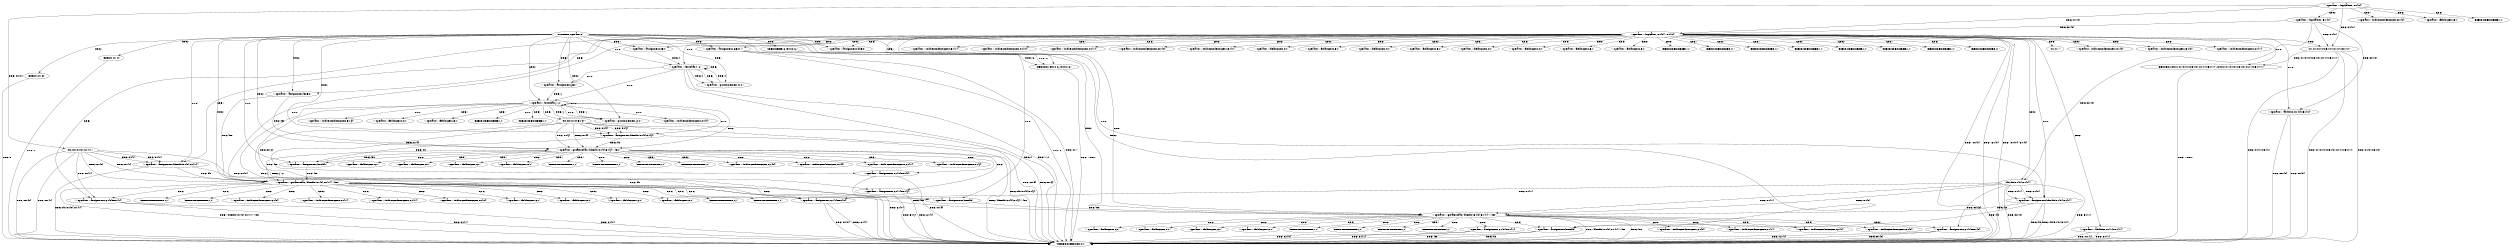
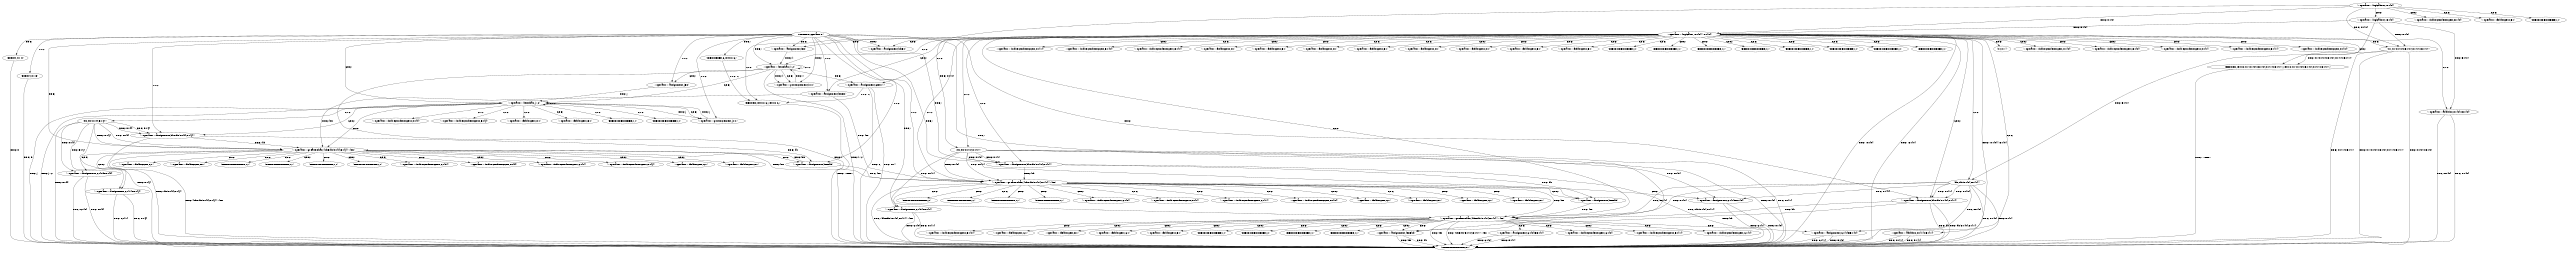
edge "(METHOD,operator+)" -> "(<operator>.assignment,C=trr())": now "(<operator>.lessThan,i<2)" -> "(<operator>.assignment,C=trr())"
edge "(<operator>.logicalOr,!A.r[0]||!B.r[0])" -> "(<operator>.assignment,C.r[0]=A.r[1])": now "(<operator>.logicalOr,!A.r[0]||!B.r[0])" -> "(dis,dis(A.r[0],A.r[1]))"
